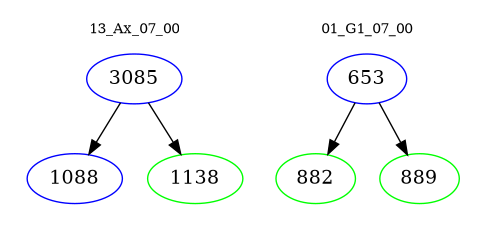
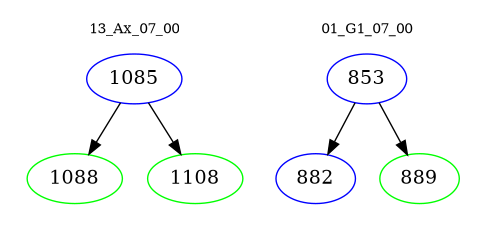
node "3085": label "3085" -> "1085"
node "653": label "653" -> "853"
node "1088": color blue -> green
node "1138": label "1138" -> "1108"
node "882": color green -> blue
